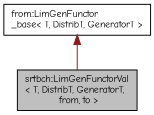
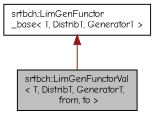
node "from::LimGenFunctor _base< T, DistribT, GeneratorT >": label "from::LimGenFunctor _base< T, DistribT, GeneratorT >" -> "srtbch::LimGenFunctor _base< T, DistribT, GeneratorT >"
